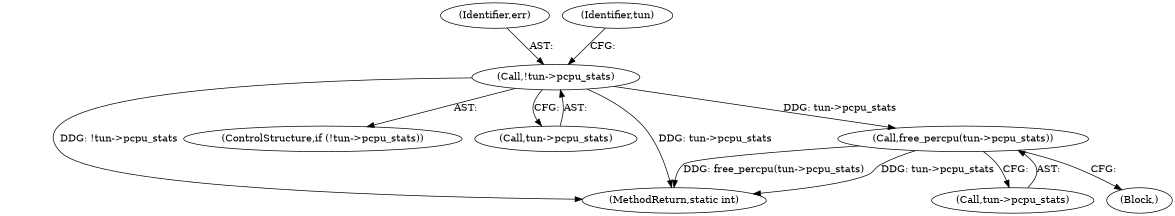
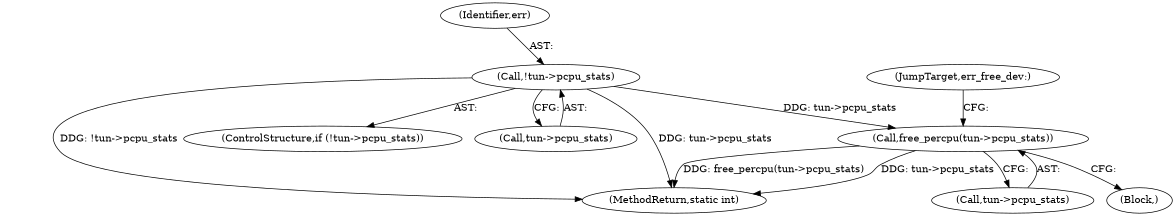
node "(Identifier,tun)": removed
node "(JumpTarget,err_free_dev:)": added
